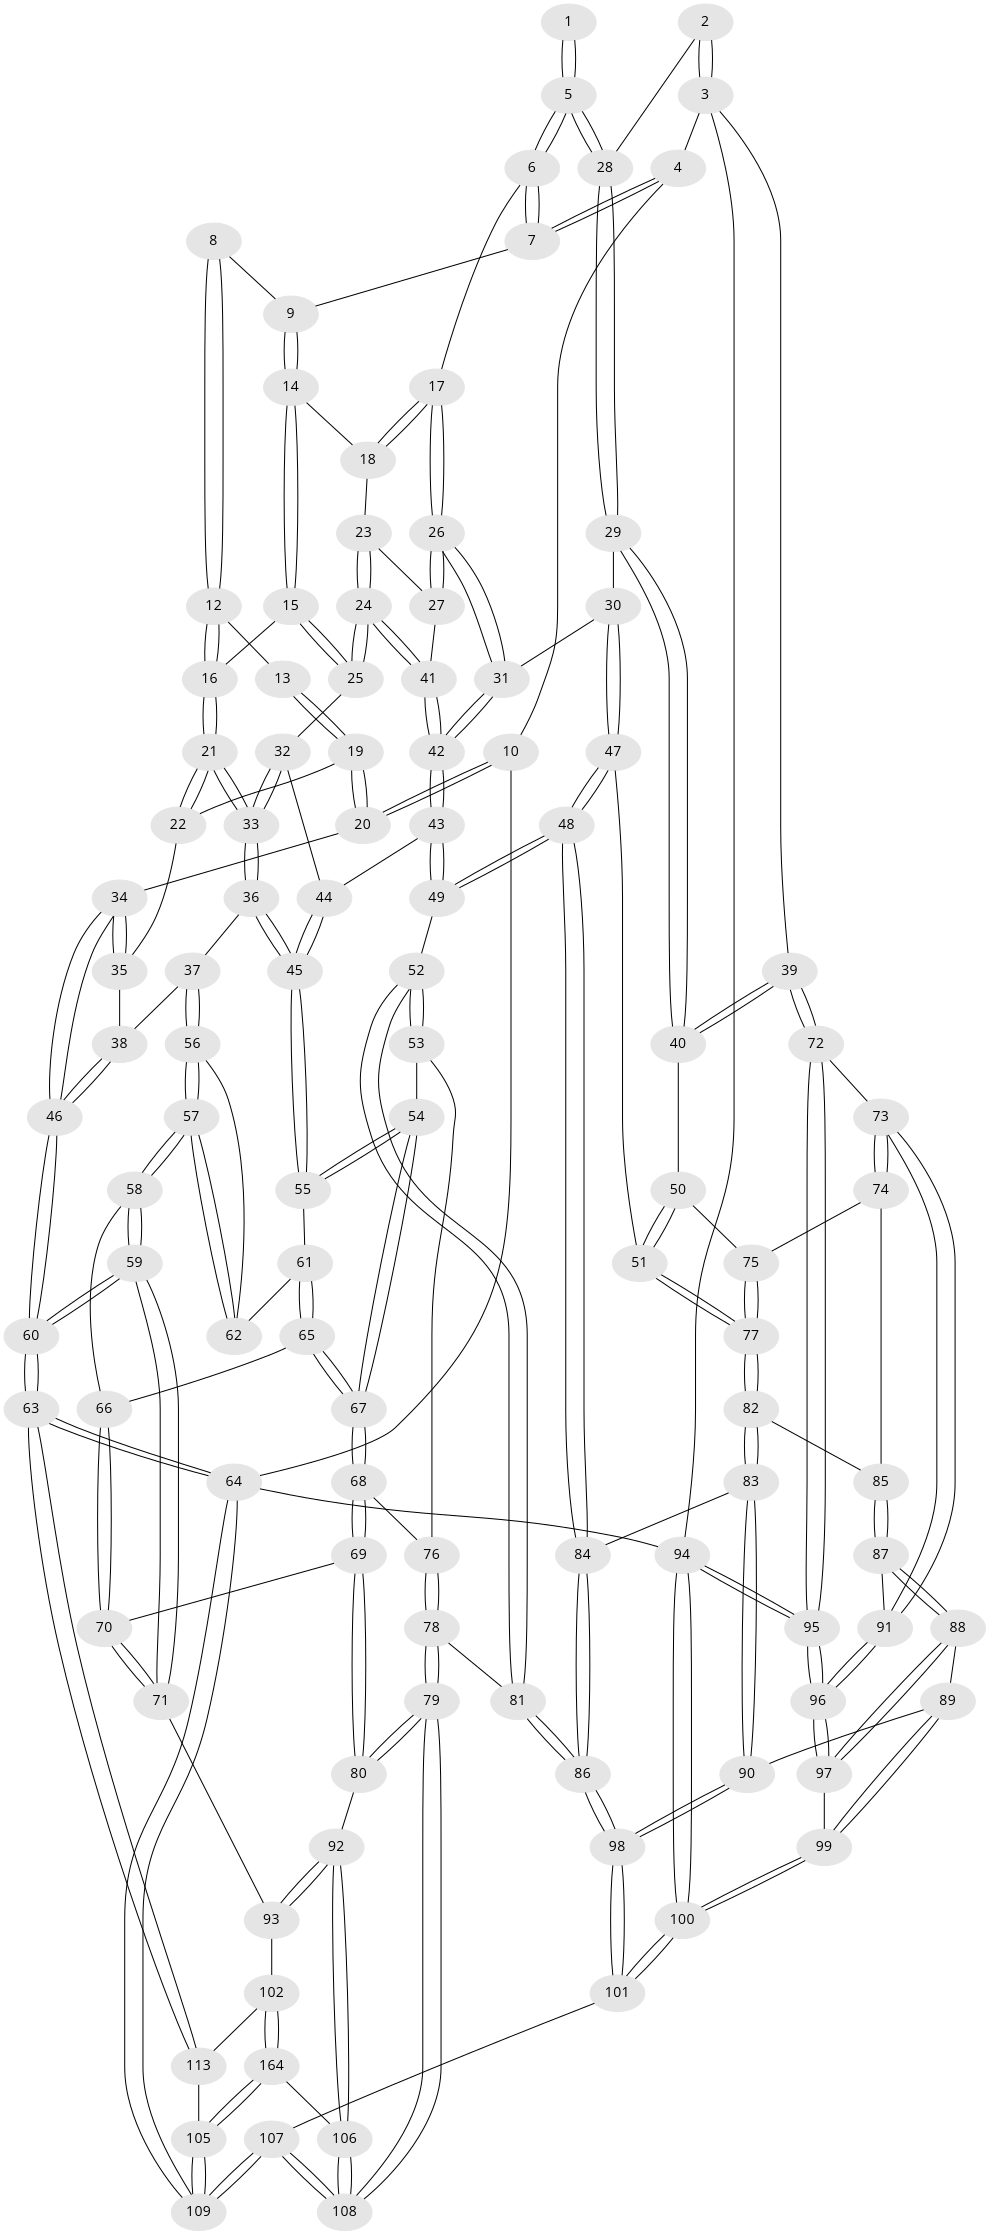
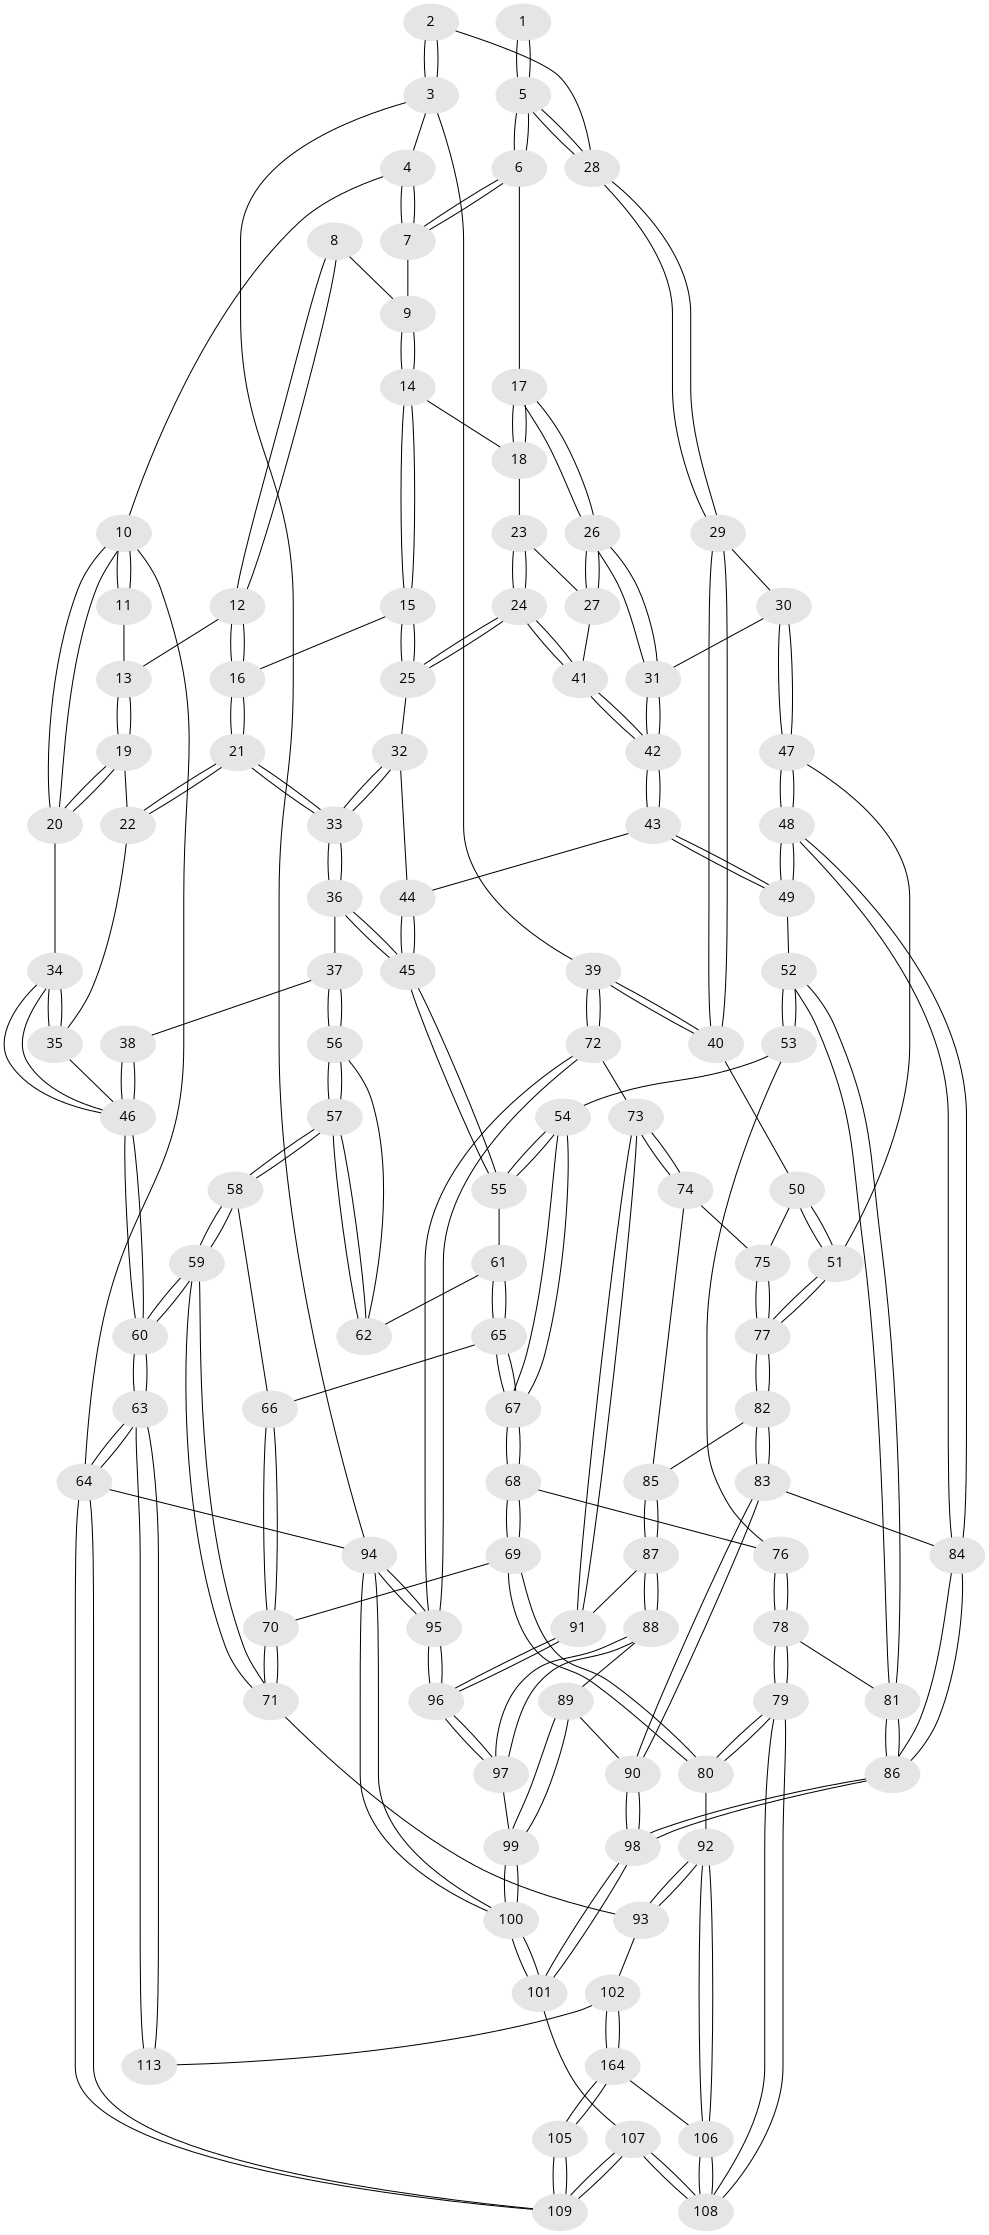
node "11": added
edge "35" -- "38": now "35" -- "46"
edge "113" -- "105": removed
